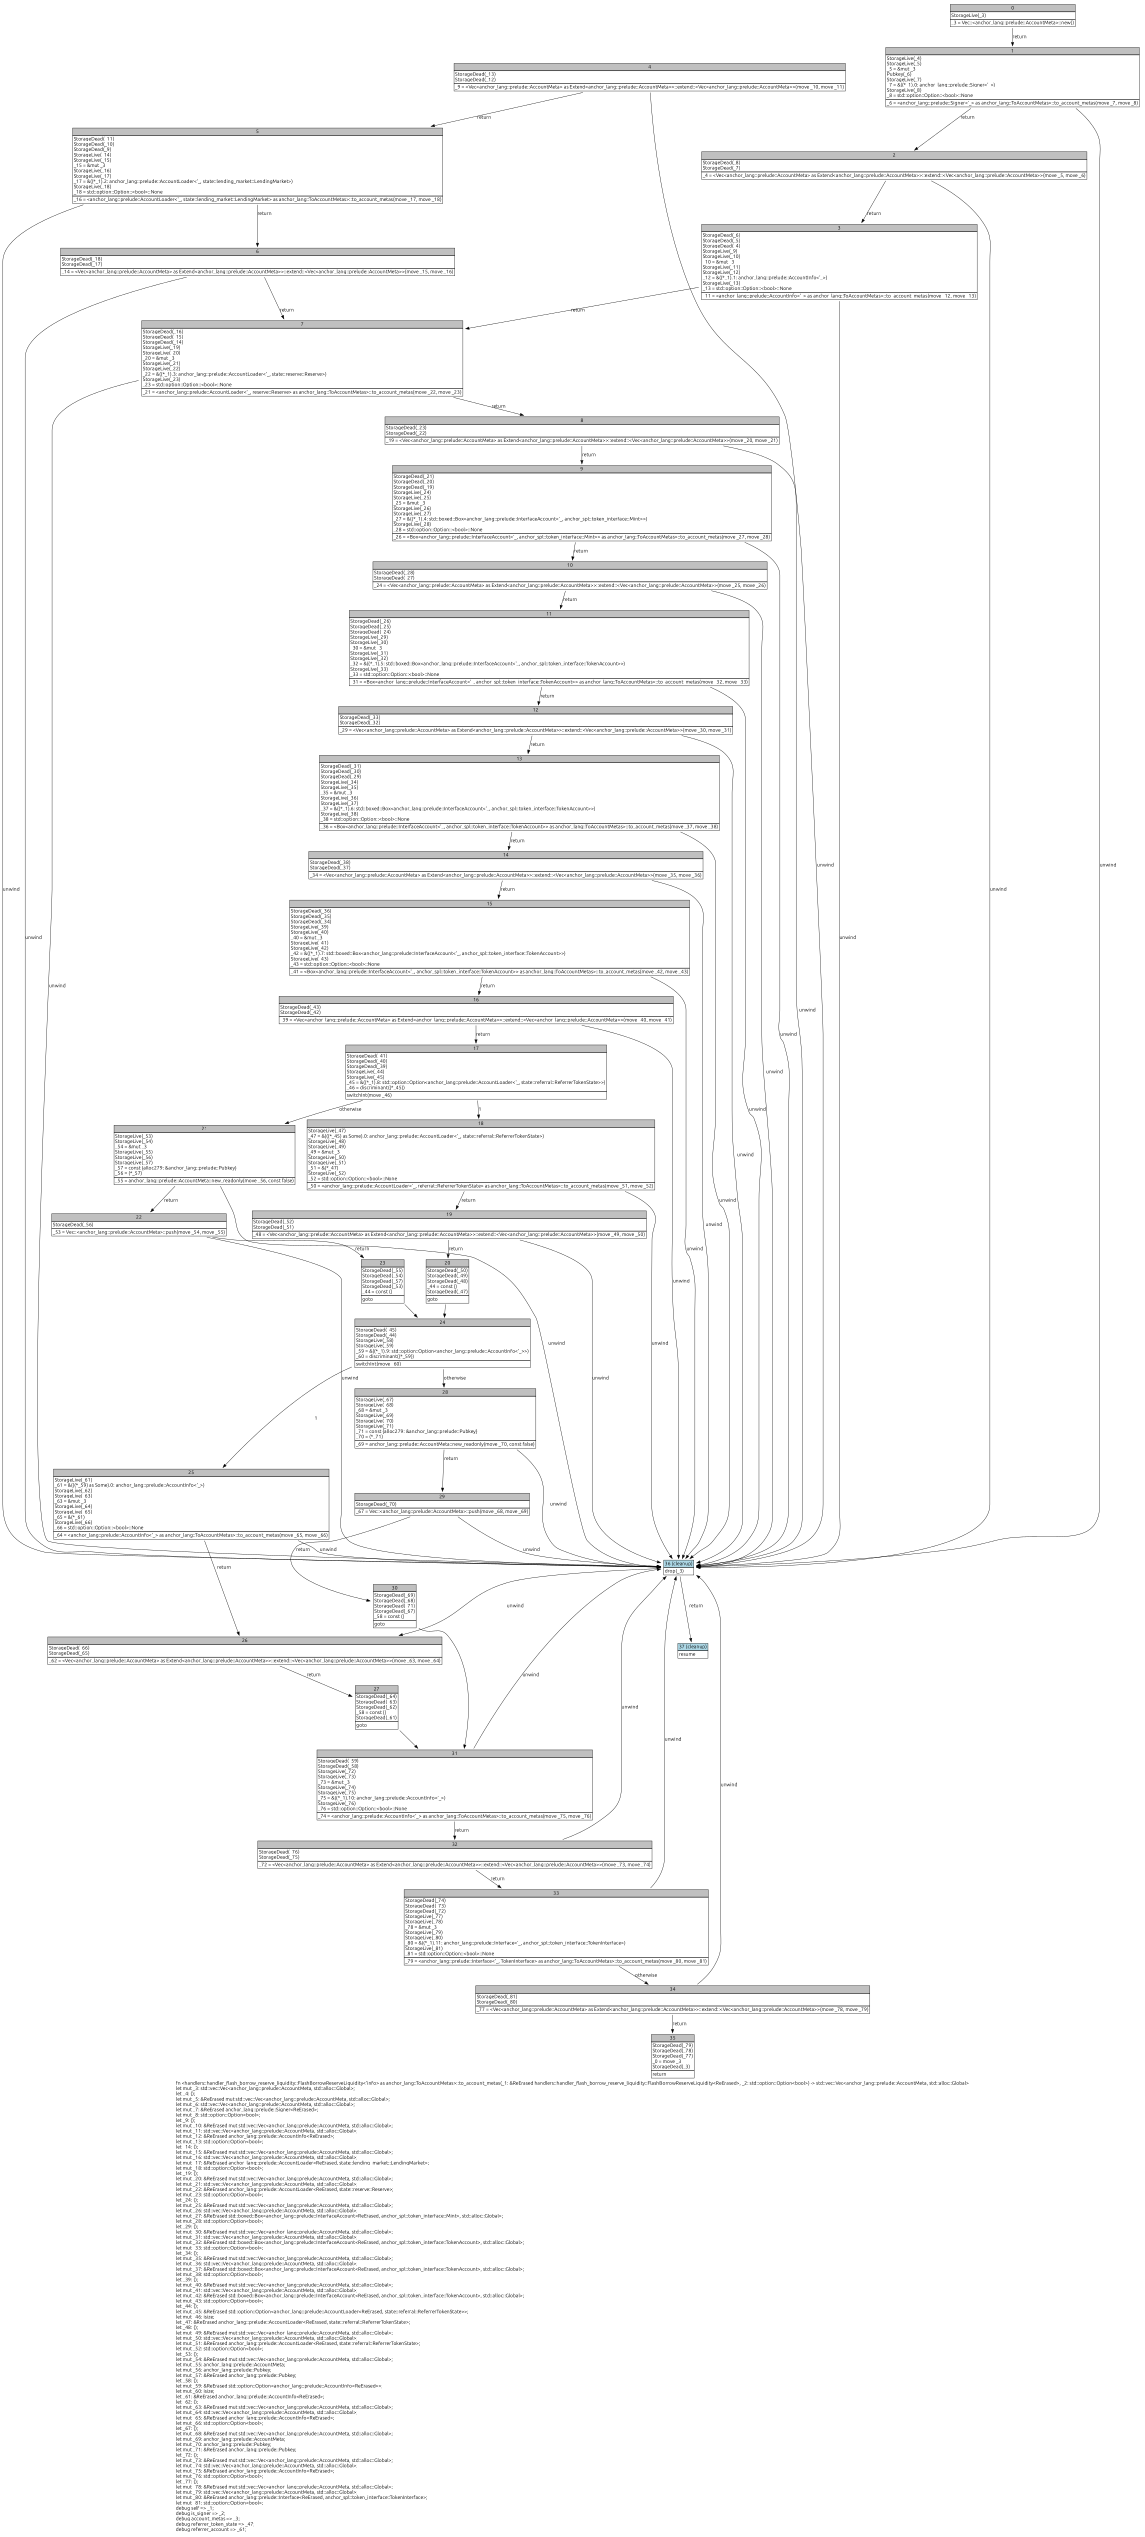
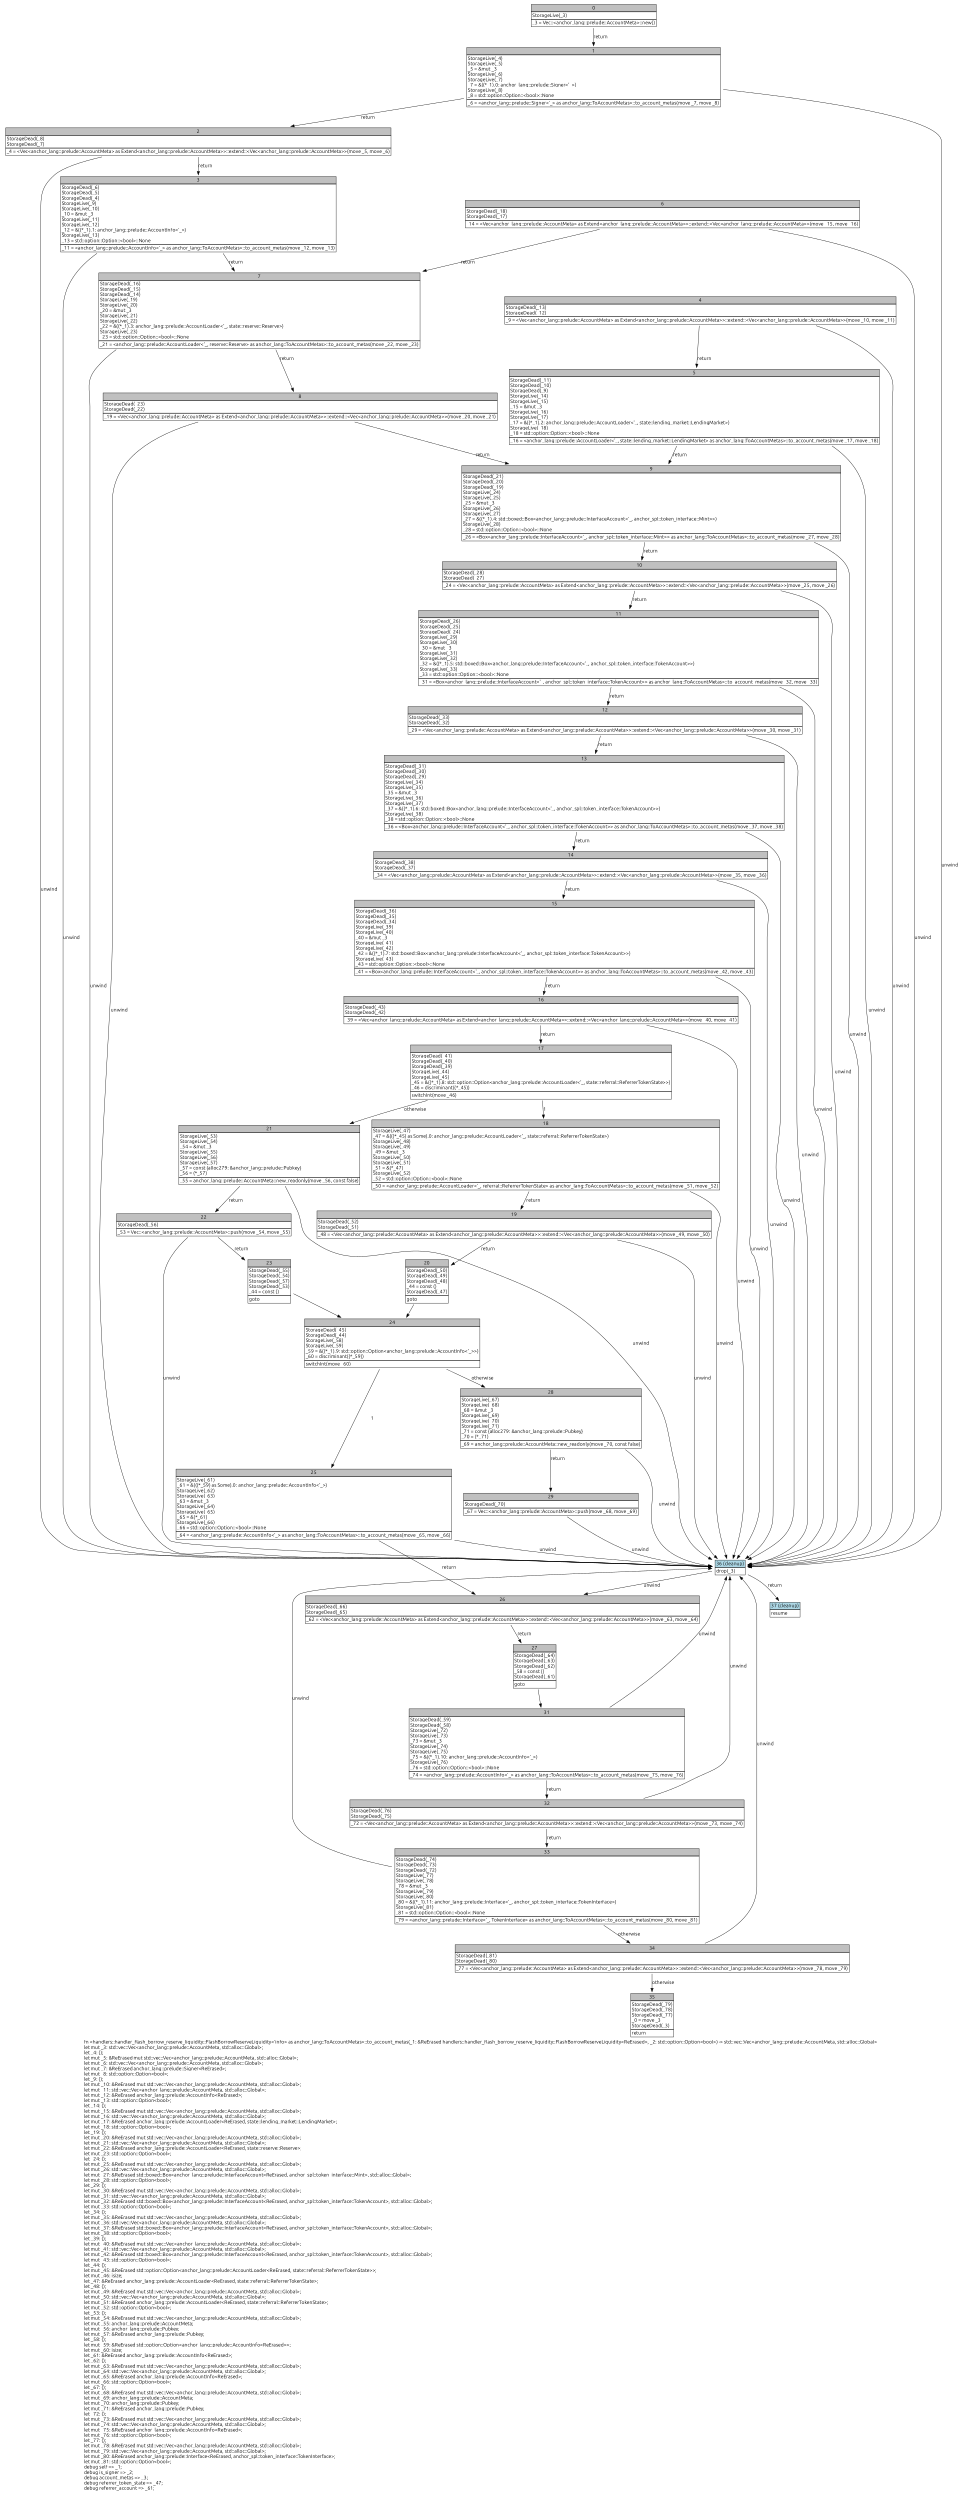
node "1": text "Pubkey(_6)" -> "StorageLive(_6)"
edge "5" -> "6": now "5" -> "9"
node "30": removed
edge "34" -> "35": label "return" -> "otherwise"
